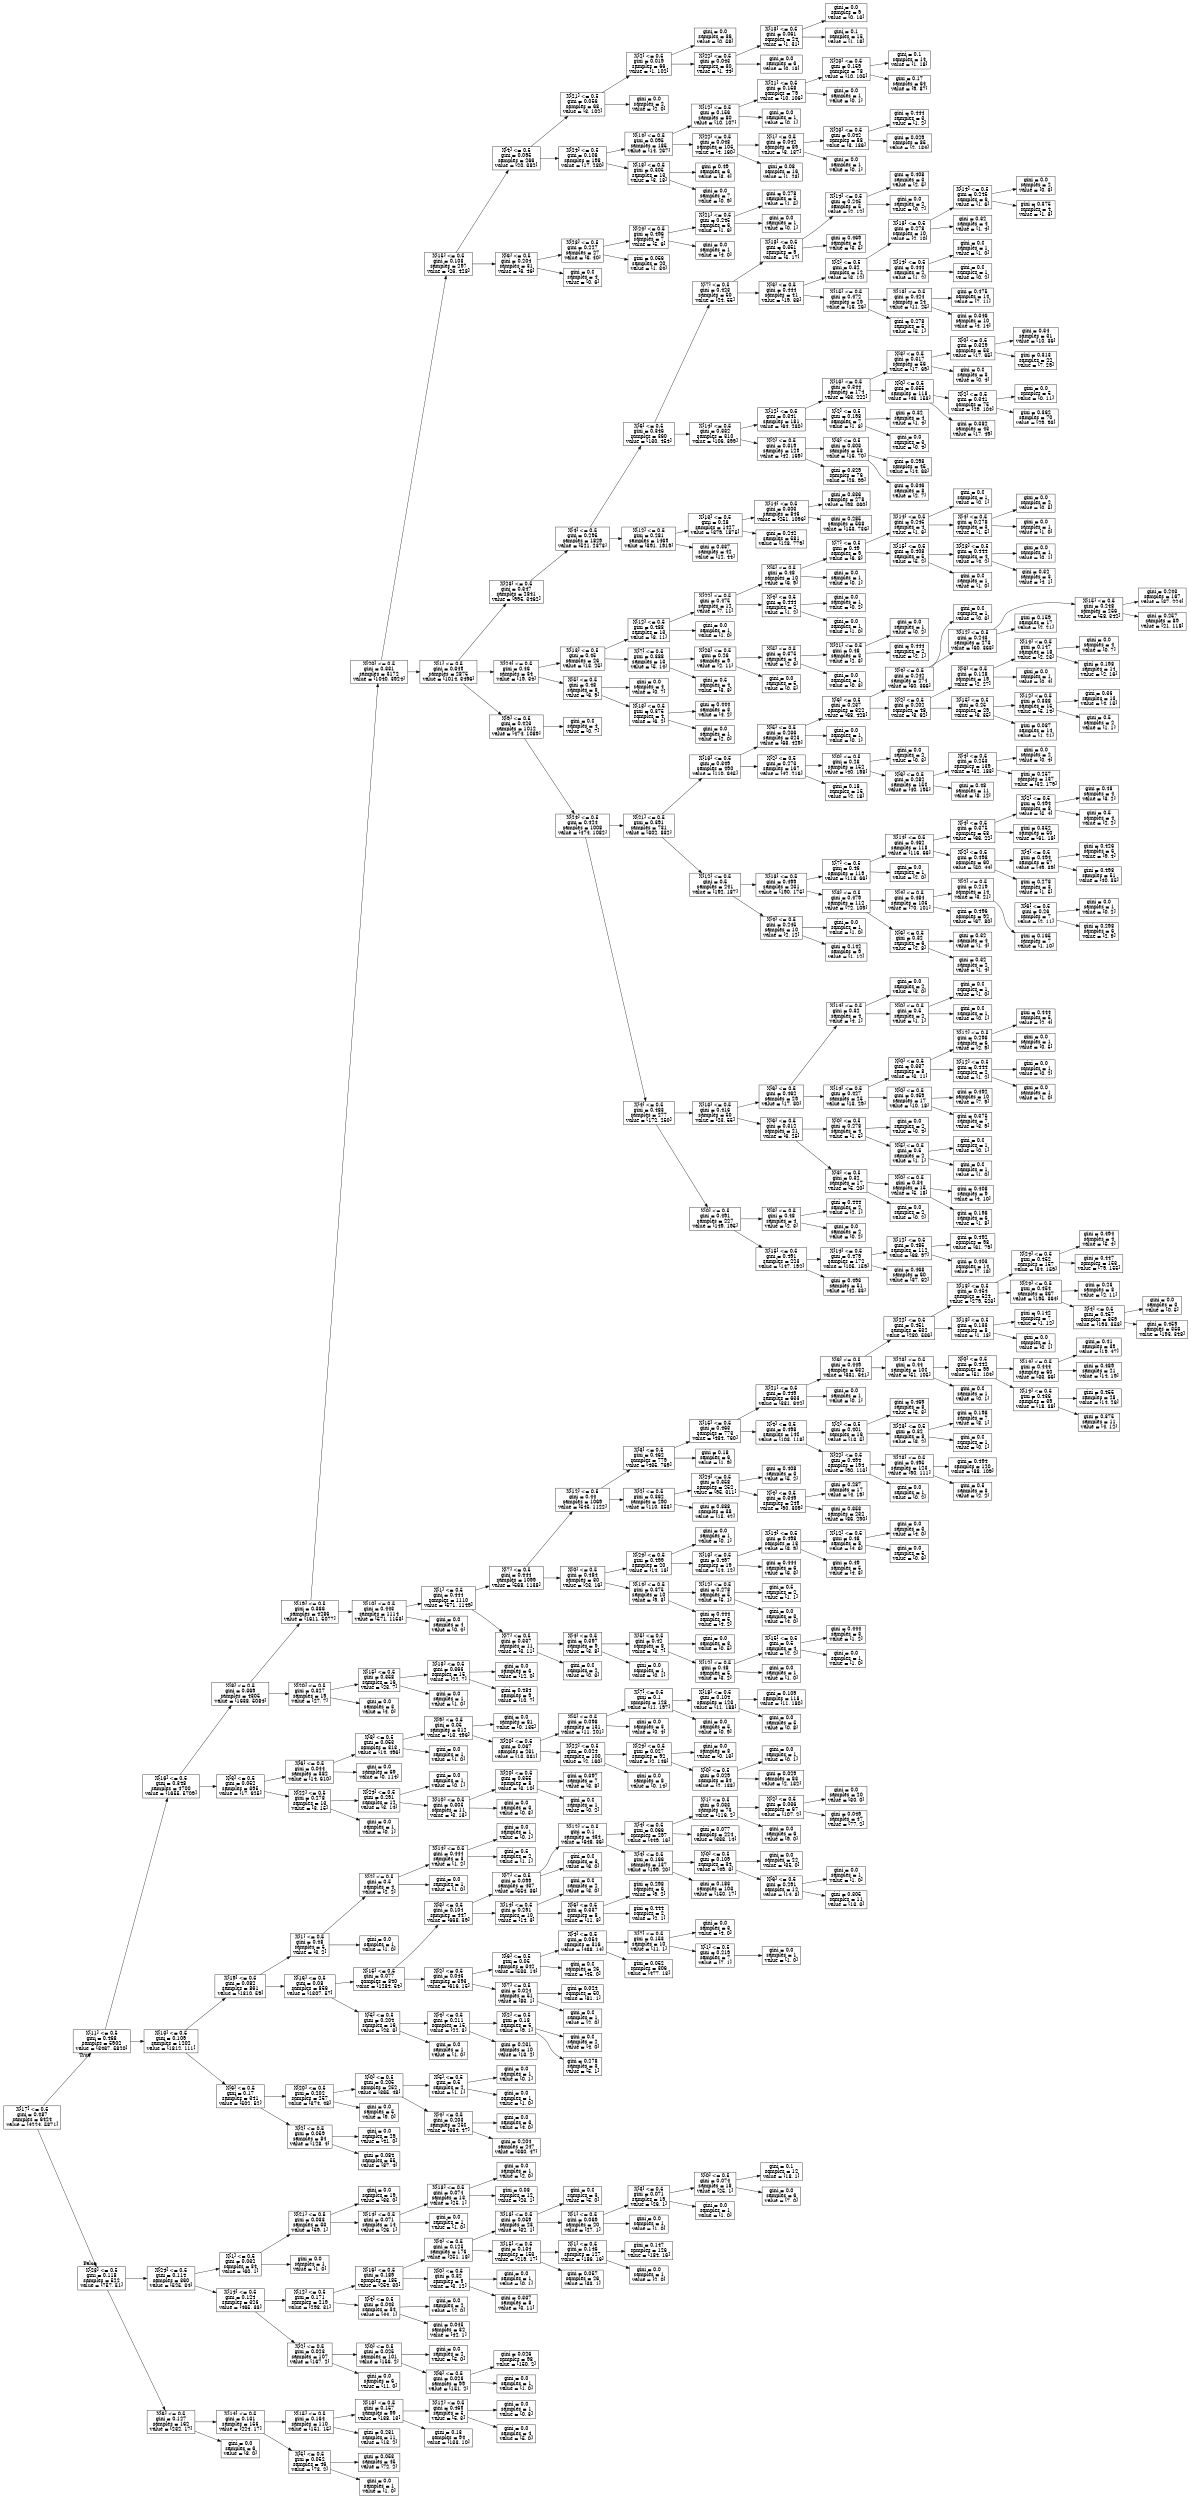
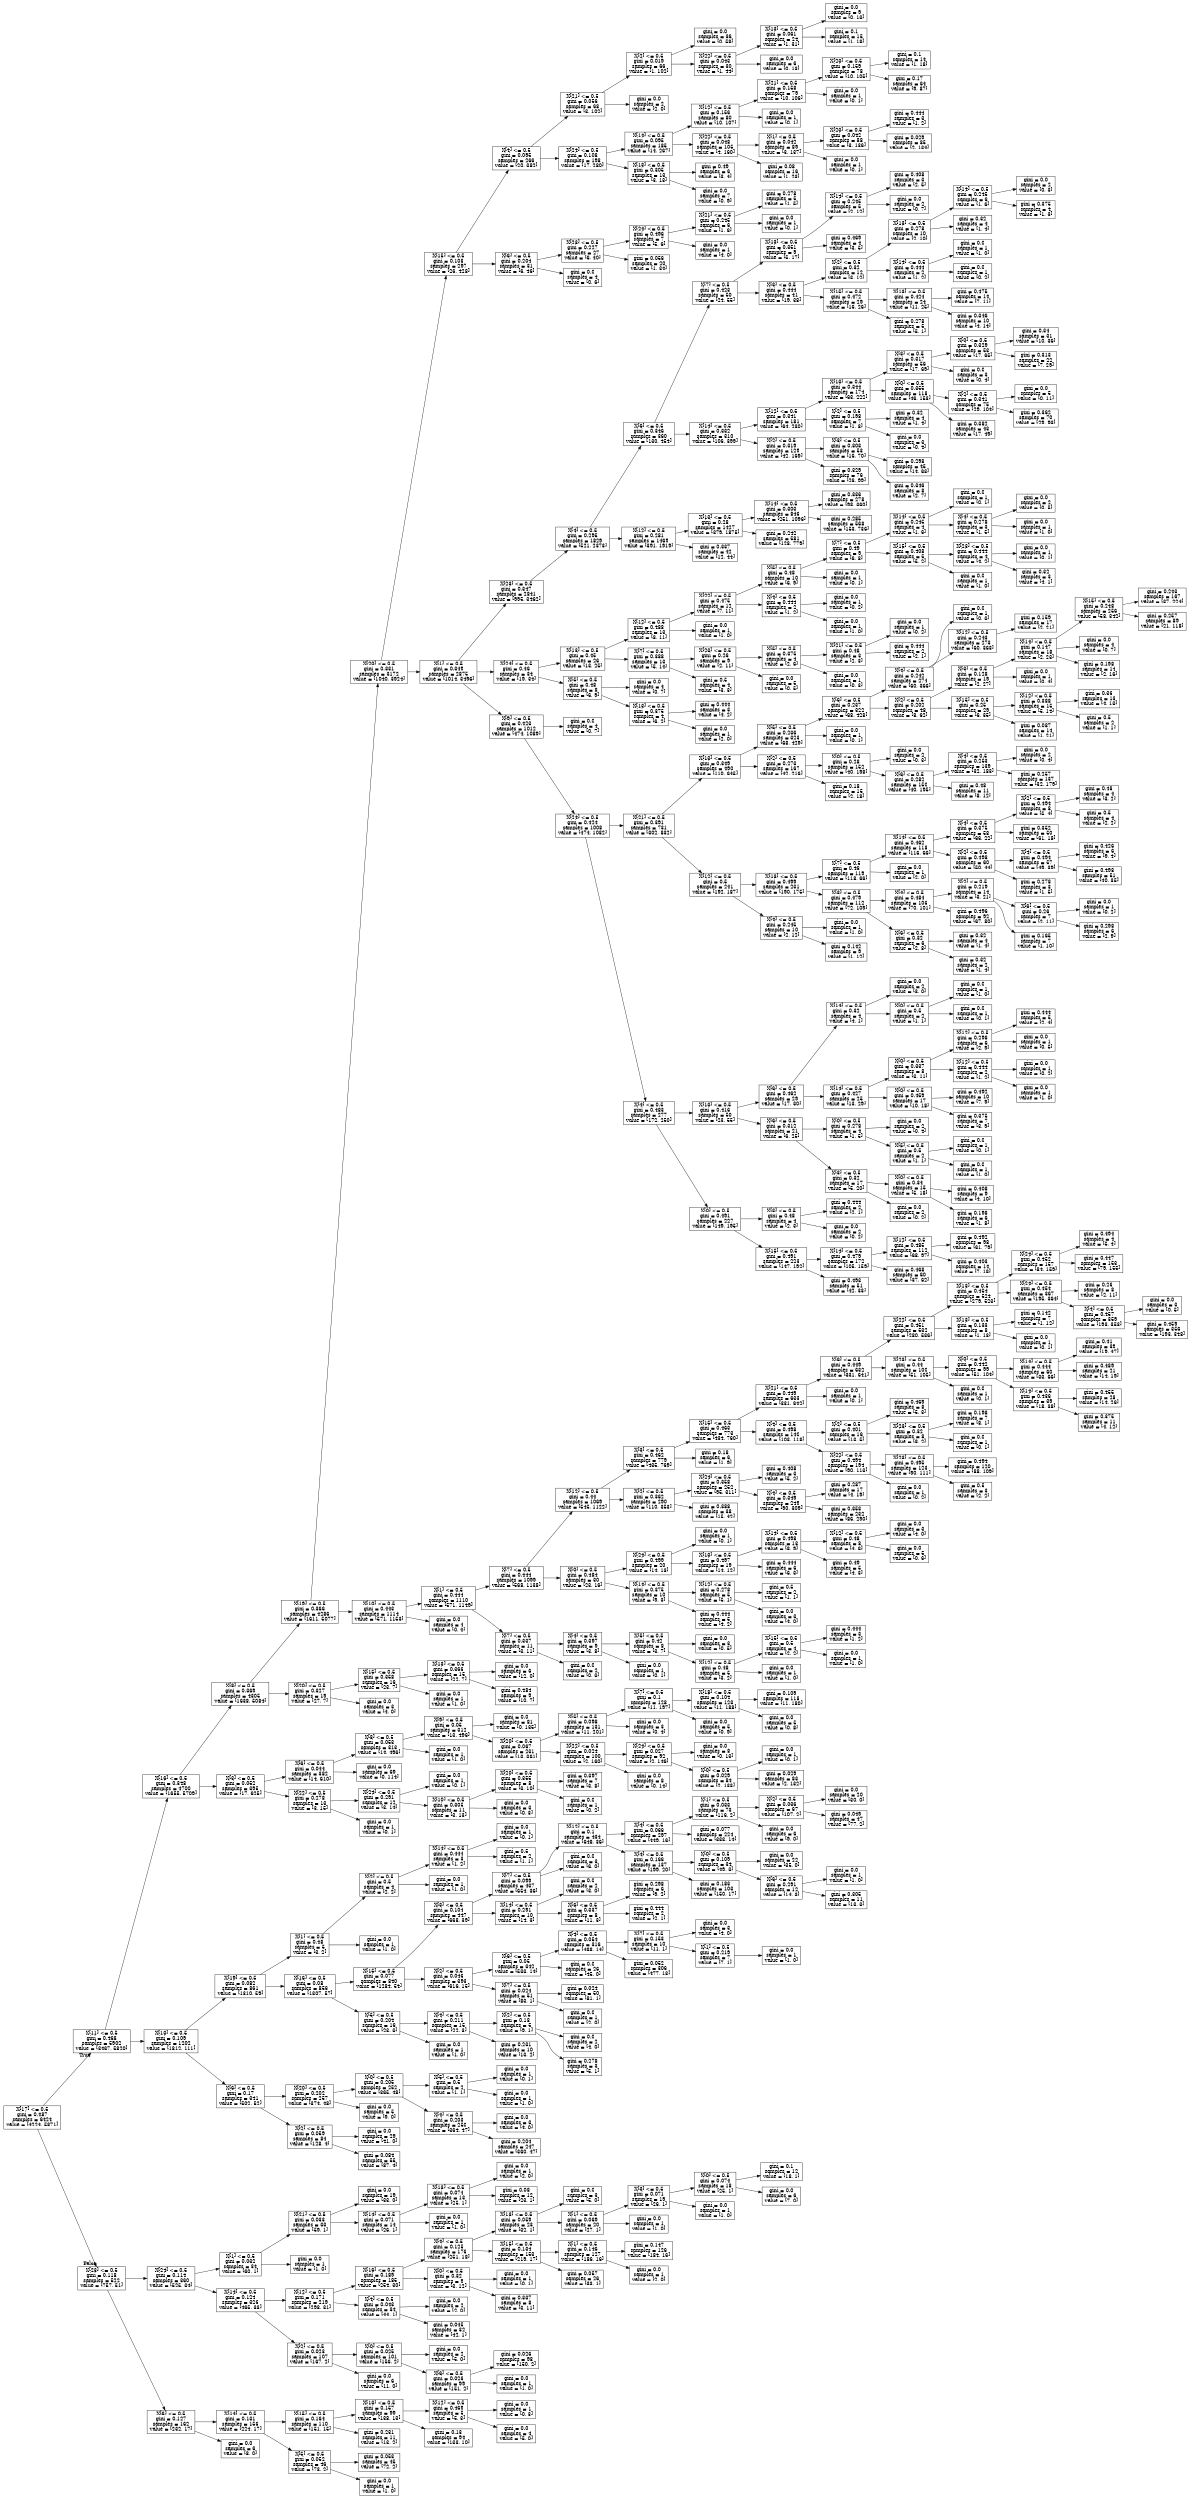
edge "X[12] <= 0.5 gini = 0.243 samples = 273 value = [60, 363]" -> "X[15] <= 0.5 gini = 0.248 samples = 256 value = [58, 342]": now "X[14] <= 0.5 gini = 0.147 samples = 18 value = [2, 23]" -> "X[15] <= 0.5 gini = 0.248 samples = 256 value = [58, 342]"
edge "X[2] <= 0.5 gini = 0.219 samples = 14 value = [3, 21]" -> "X[6] <= 0.5 gini = 0.26 samples = 7 value = [2, 11]": added
